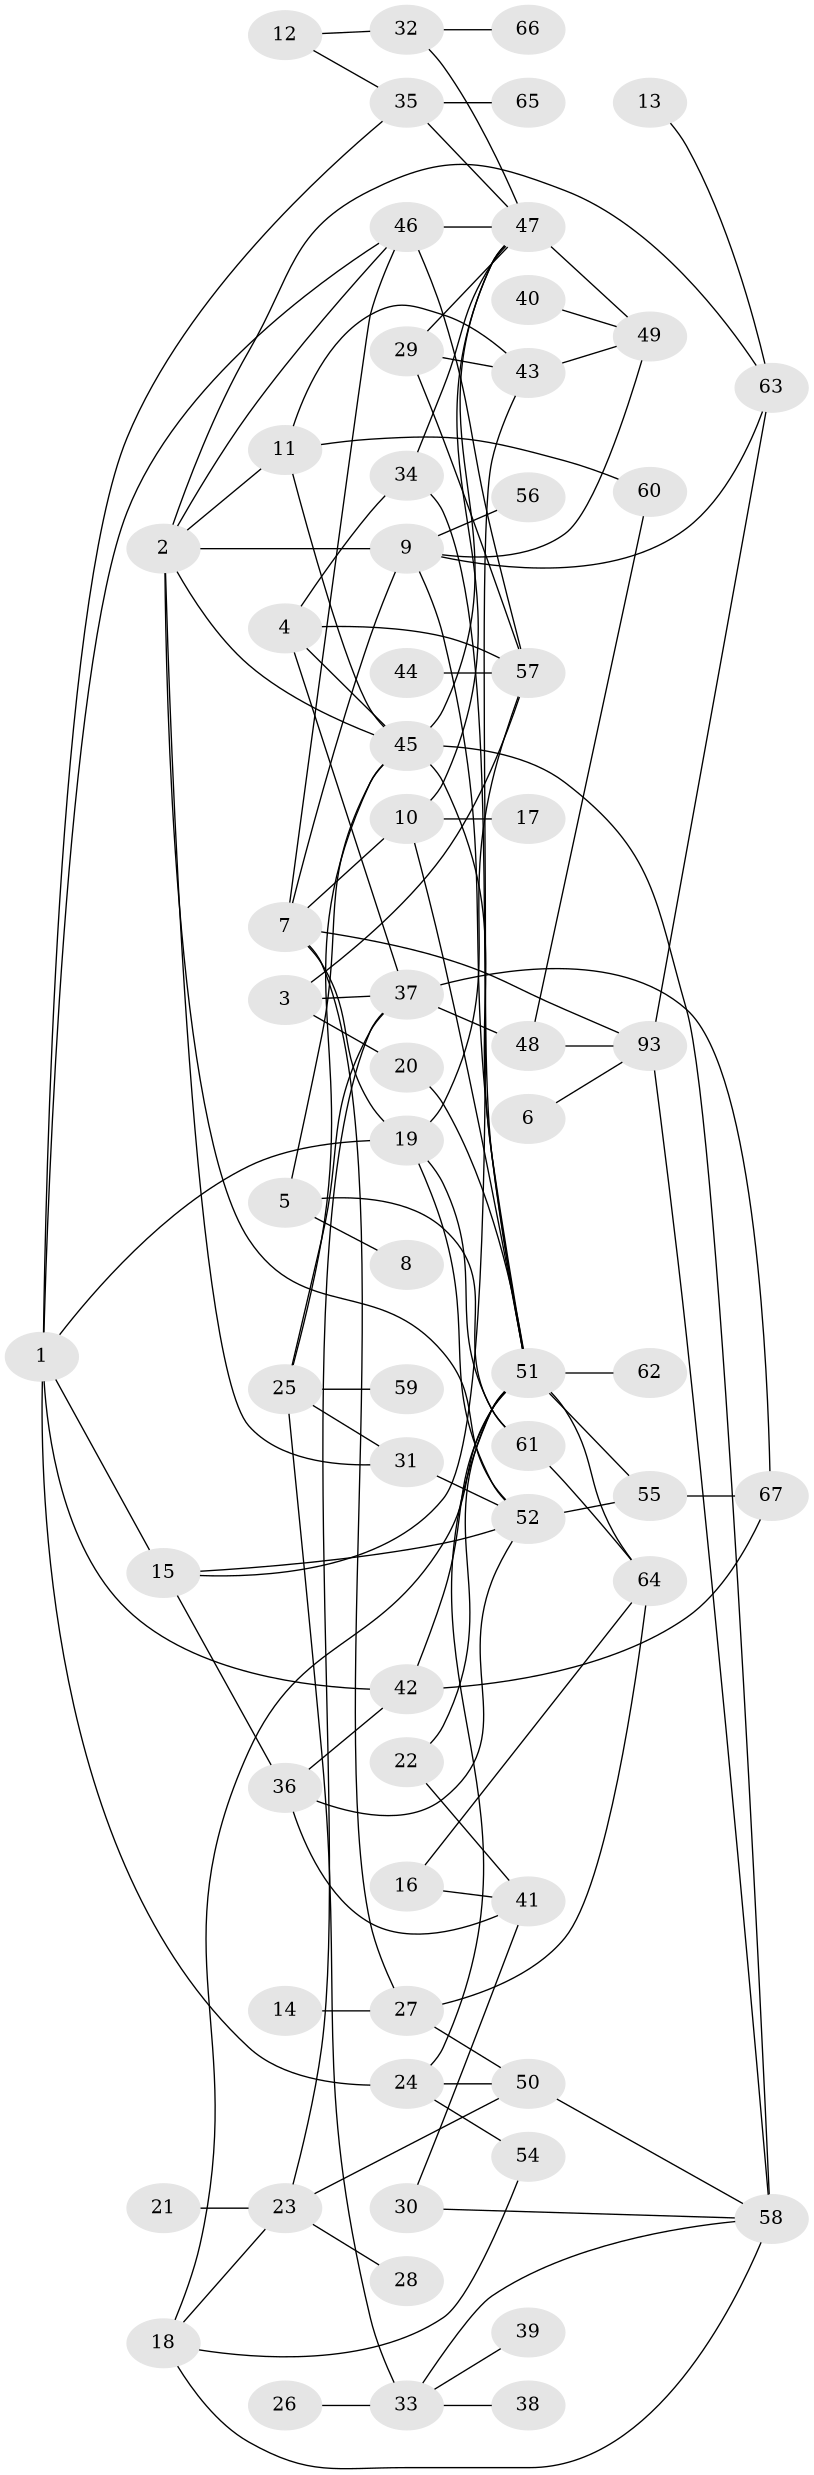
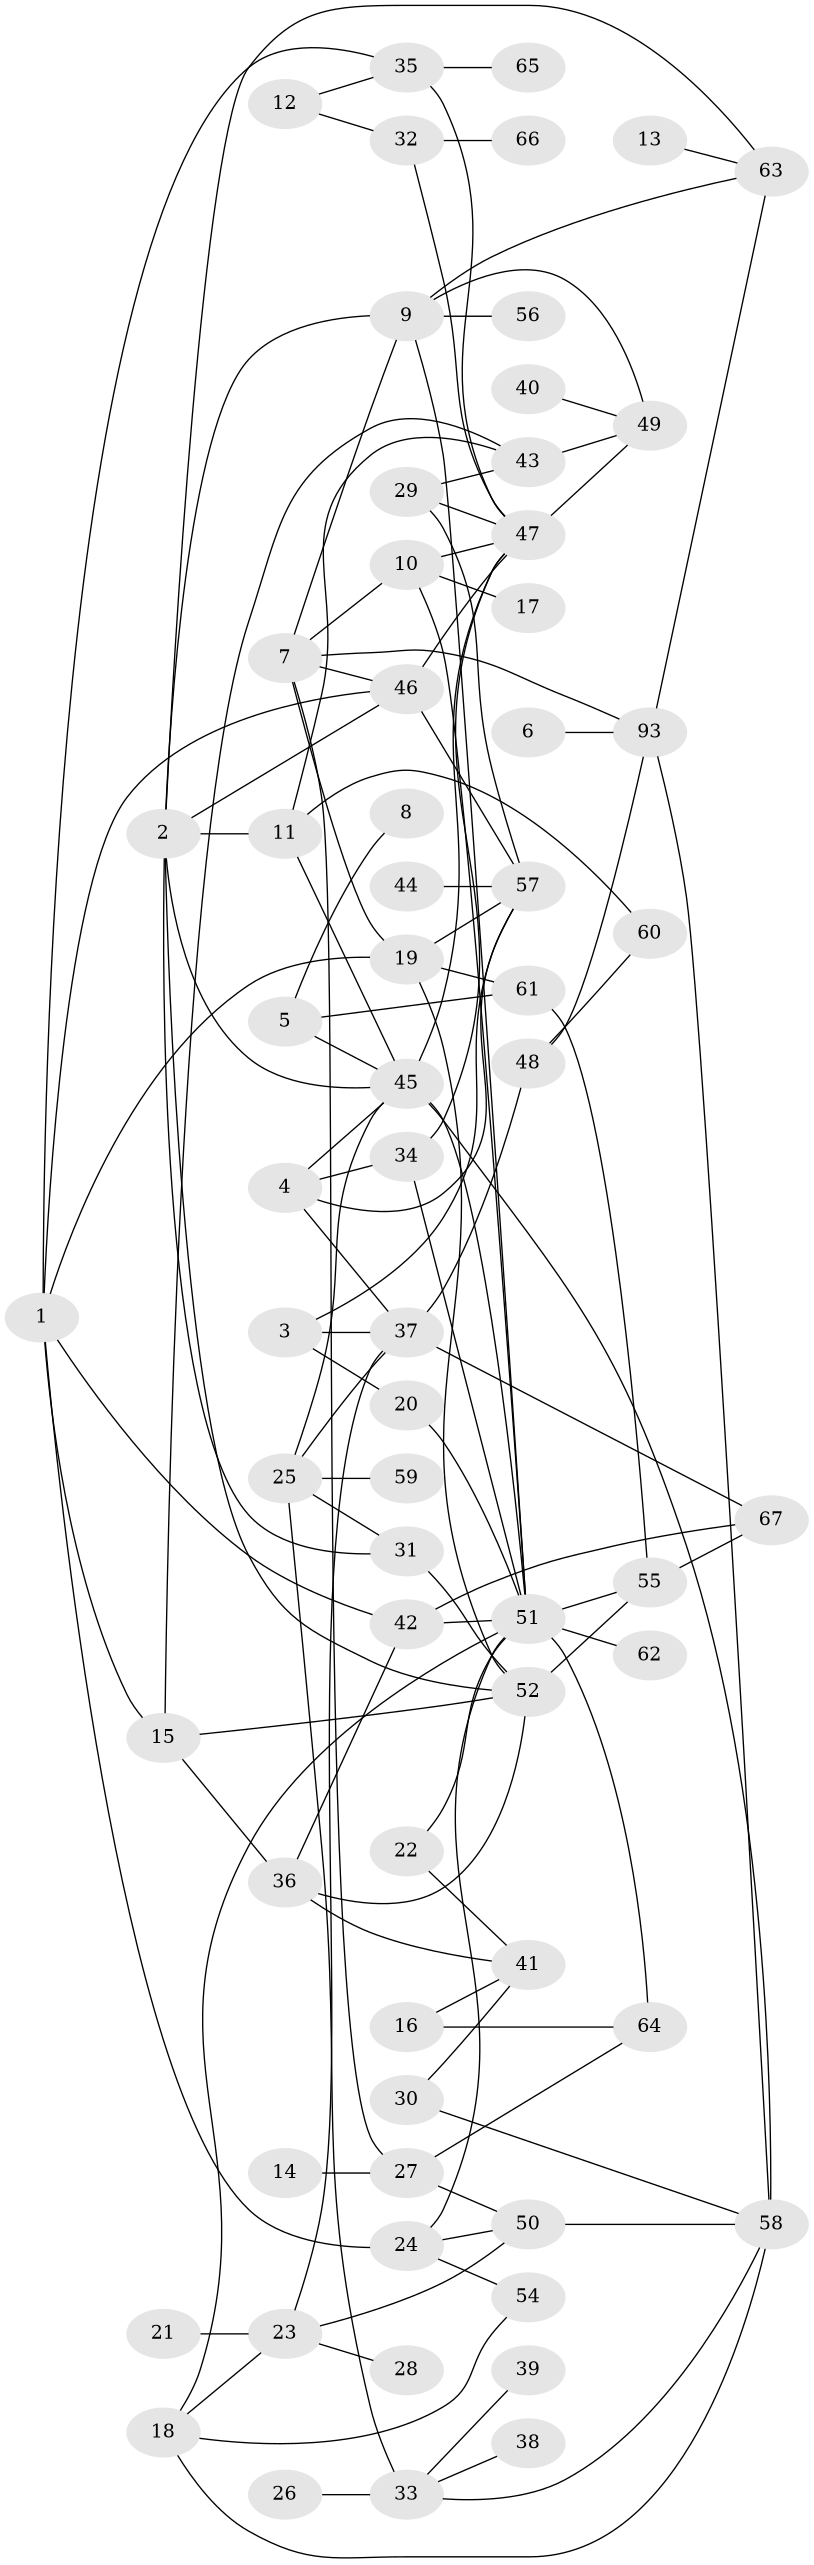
edge "61" -- "64": now "61" -- "55"
